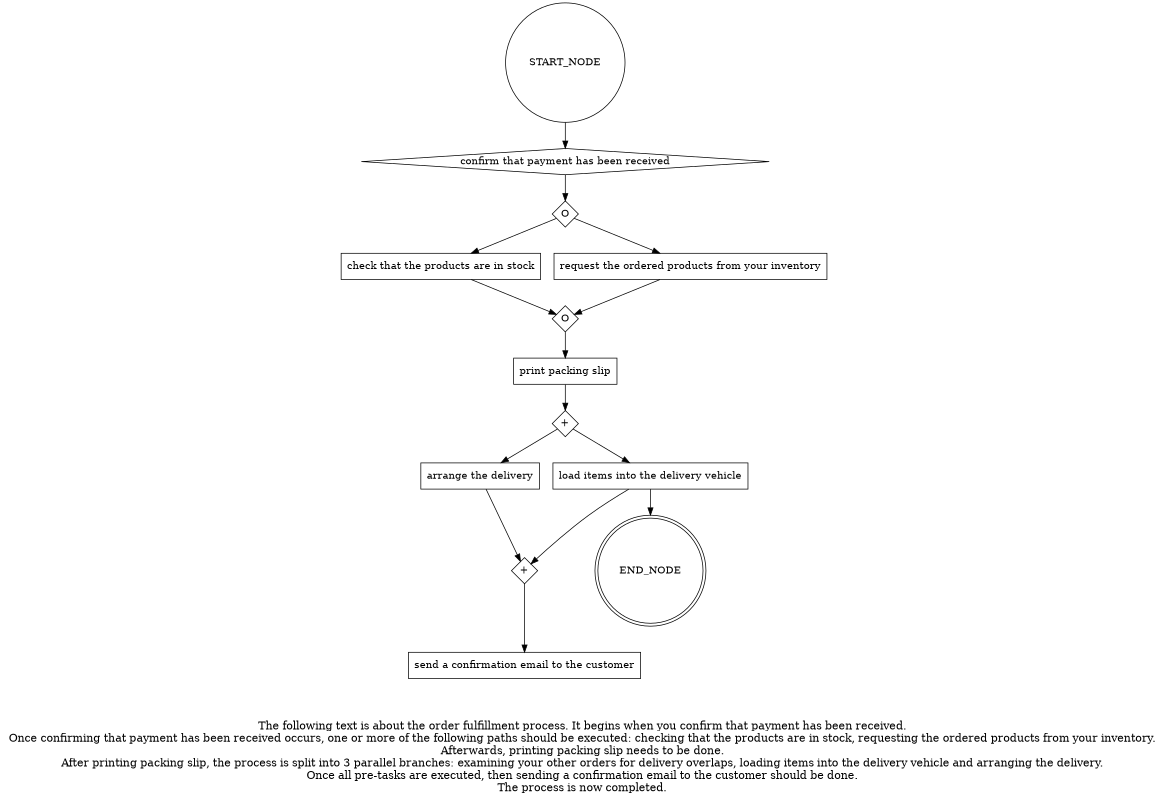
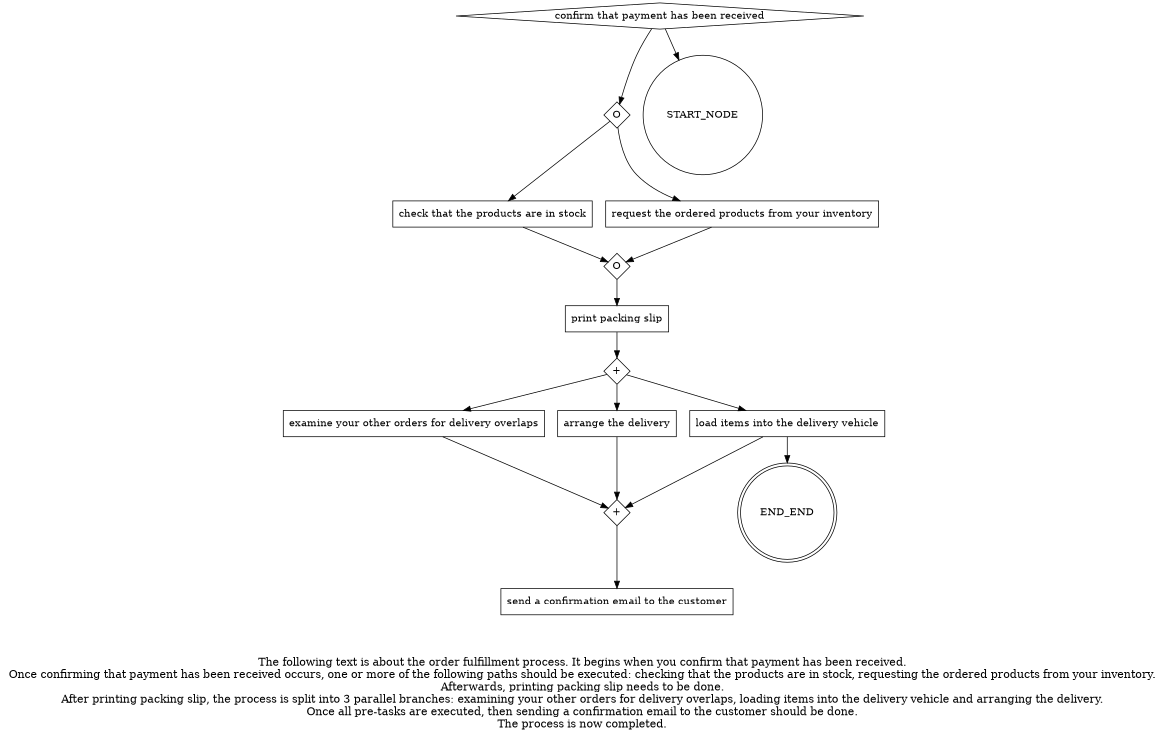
edge "START_NODE" -> "confirm that payment has been received": reversed
node "examine your other orders for delivery overlaps": added
node "END_NODE": label "END_NODE" -> "END_END"
